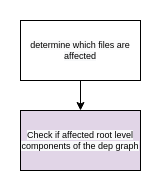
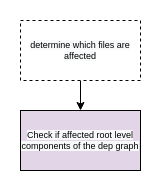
node "determine which files are affected": style solid -> dashed
